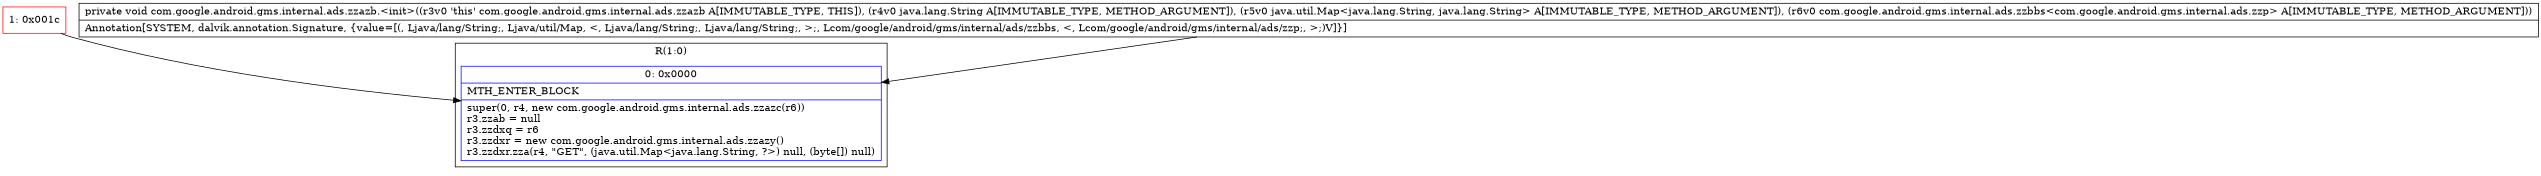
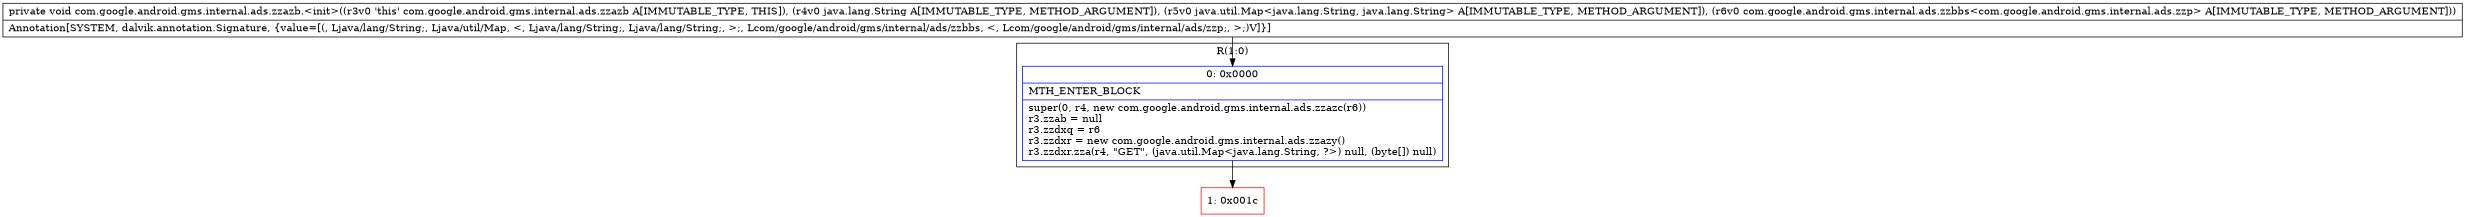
edge "1: 0x001c" -> "0: 0x0000": reversed
